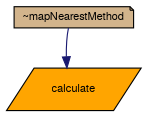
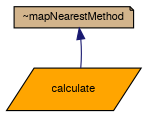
edge "~mapNearestMethod" -> "calculate": reversed
